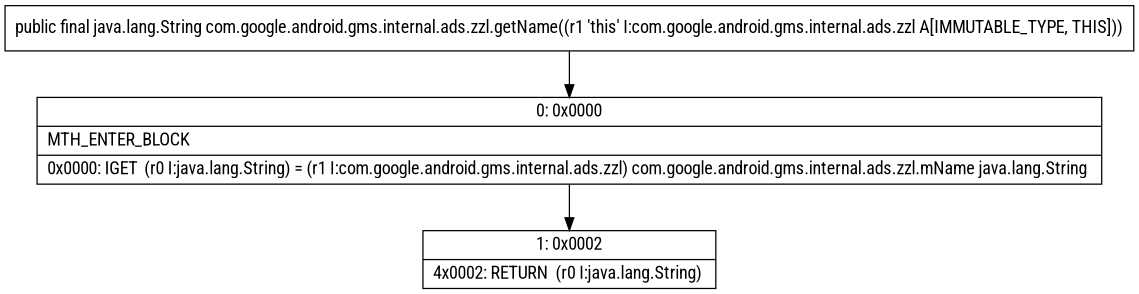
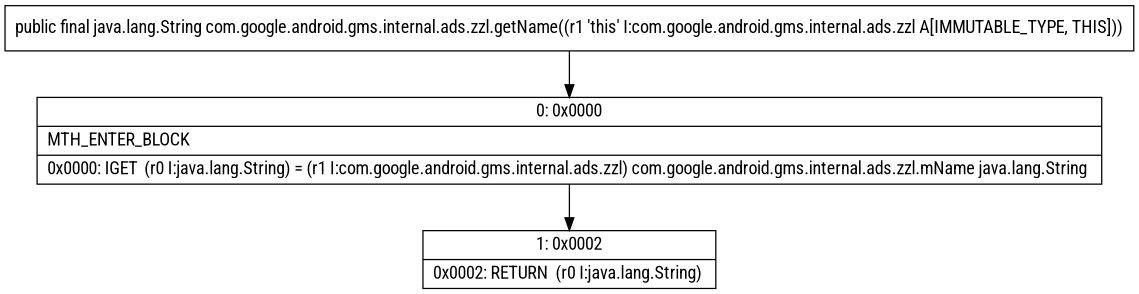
node "1: 0x0002": text "4x0002: RETURN  (r0 I:java.lang.String)" -> "0x0002: RETURN  (r0 I:java.lang.String)"
